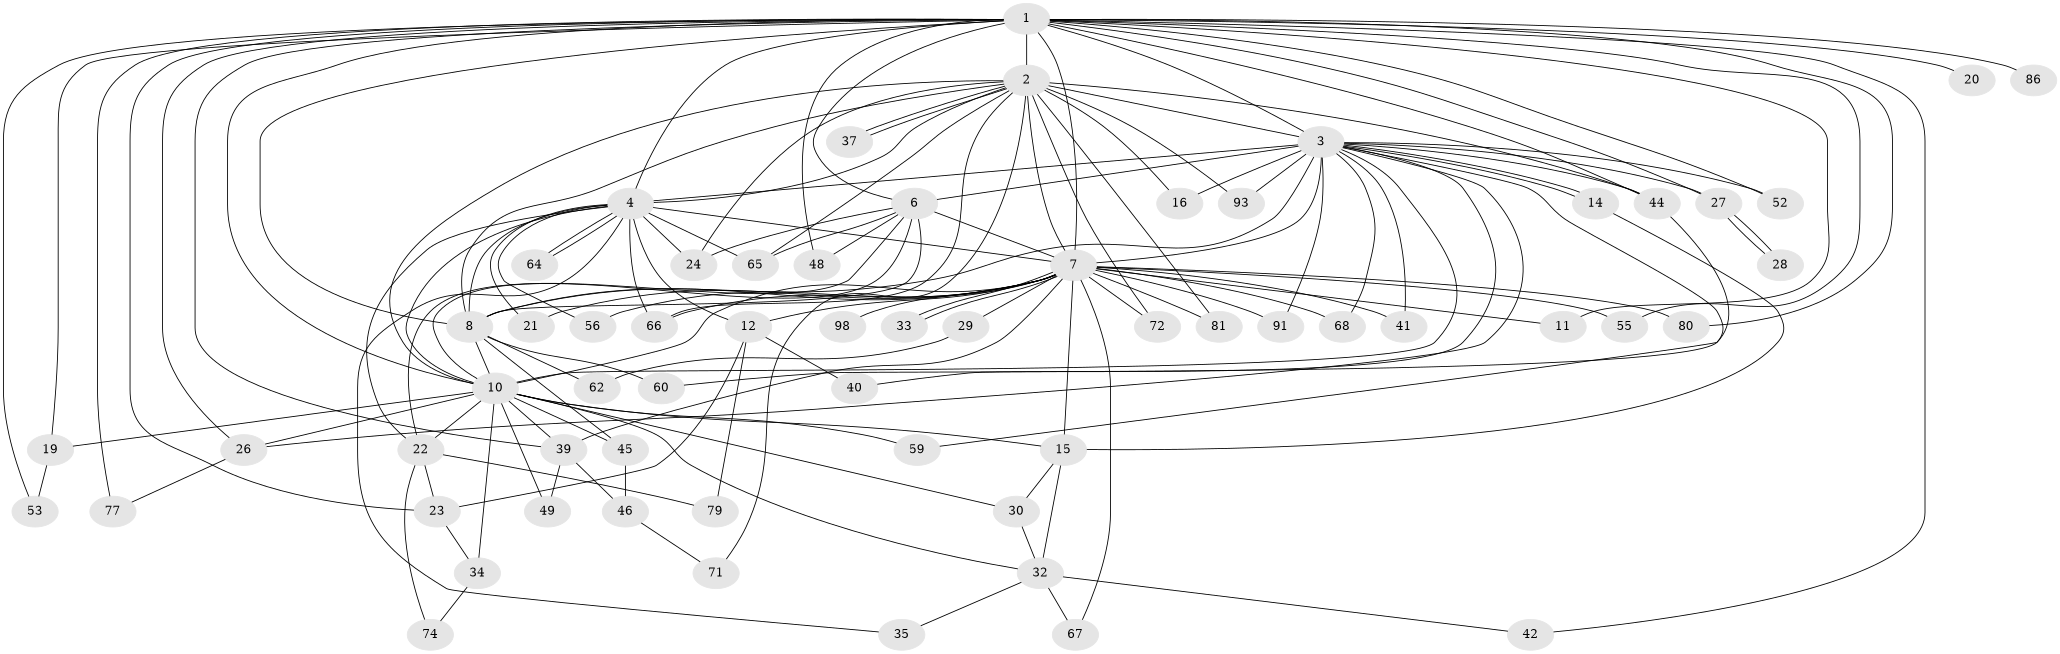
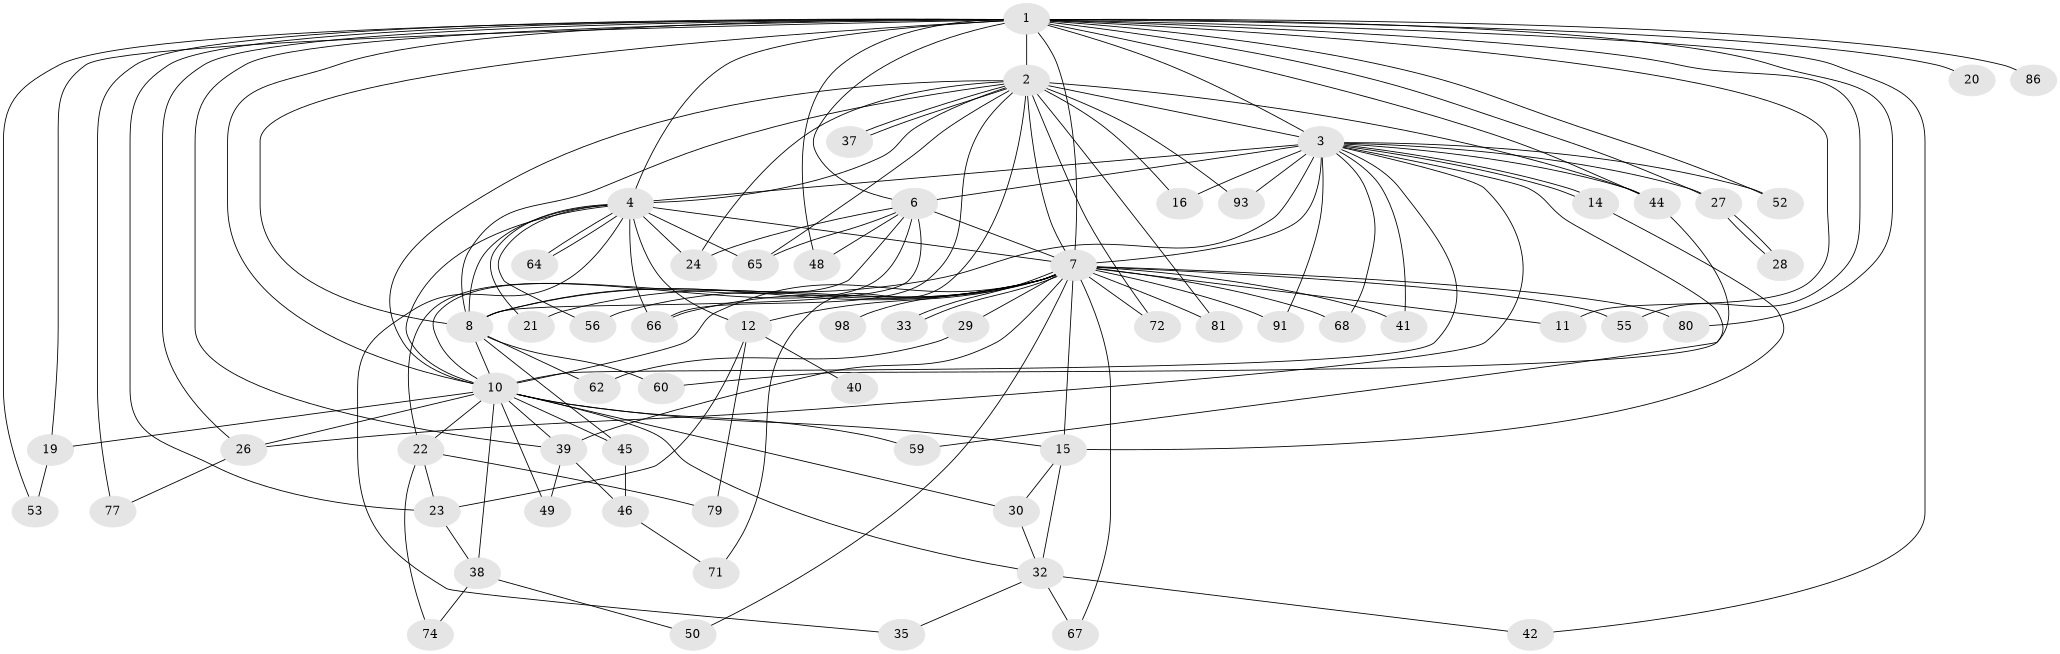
edge "4" -- "22": removed
edge "3" -- "40": removed
node "34": label "34" -> "38"
node "50": added
